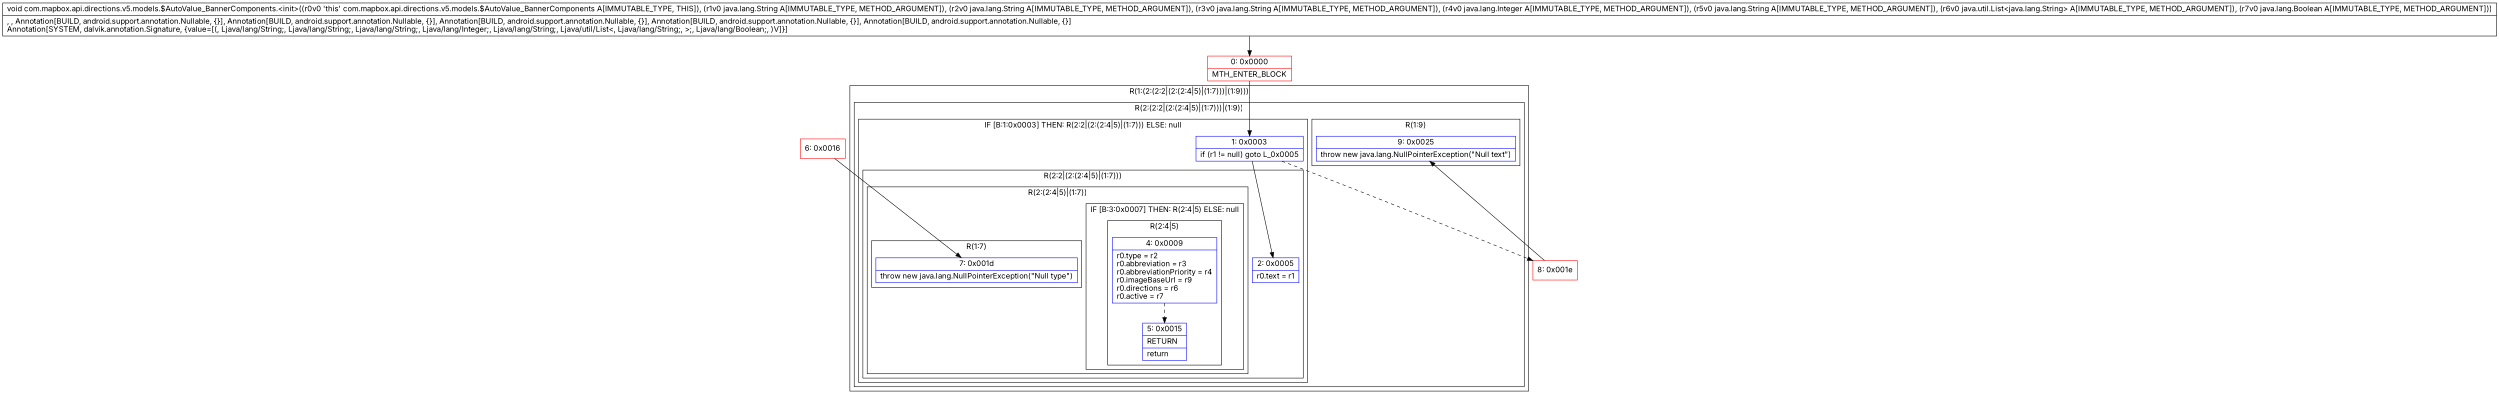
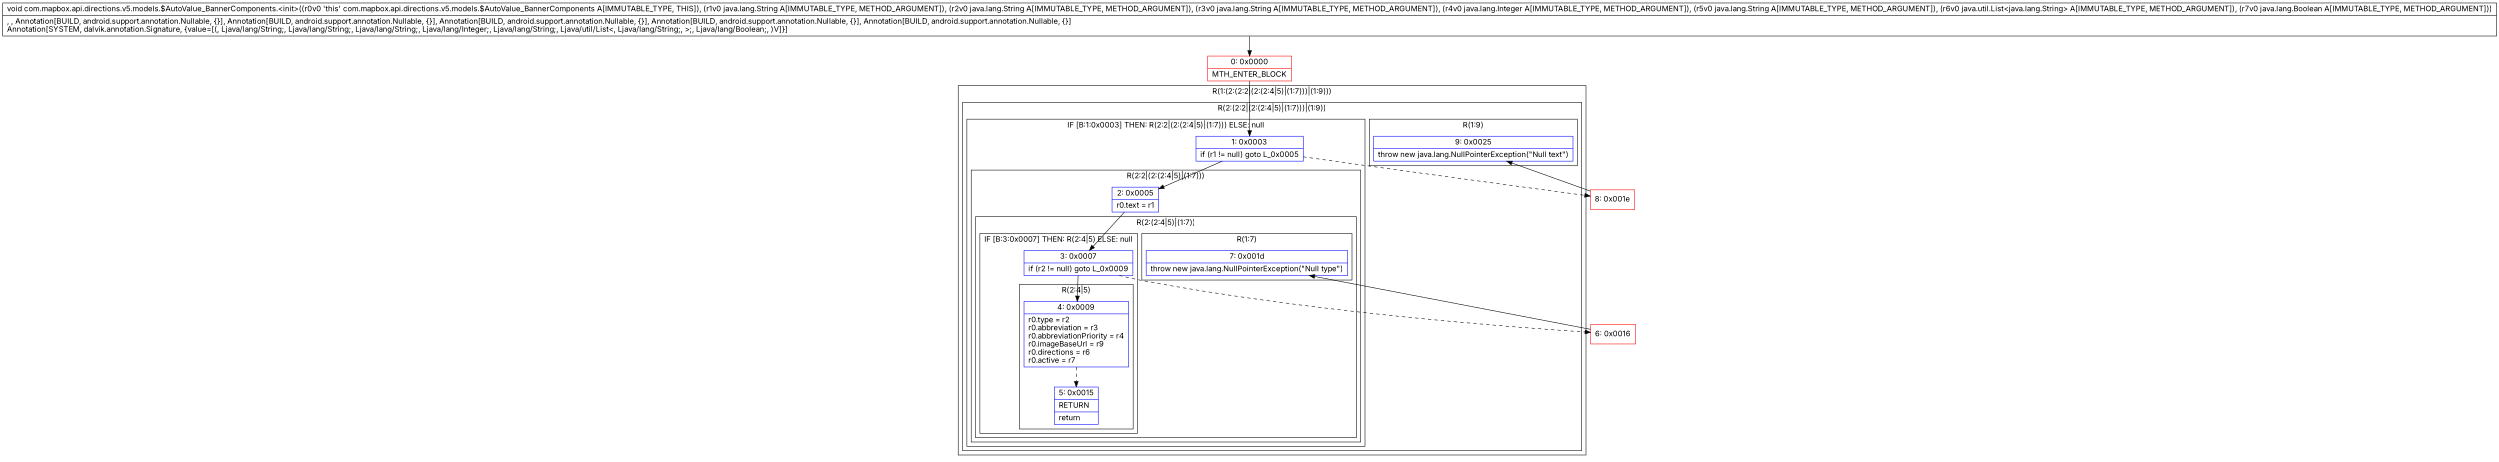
node "3: 0x0007": added
